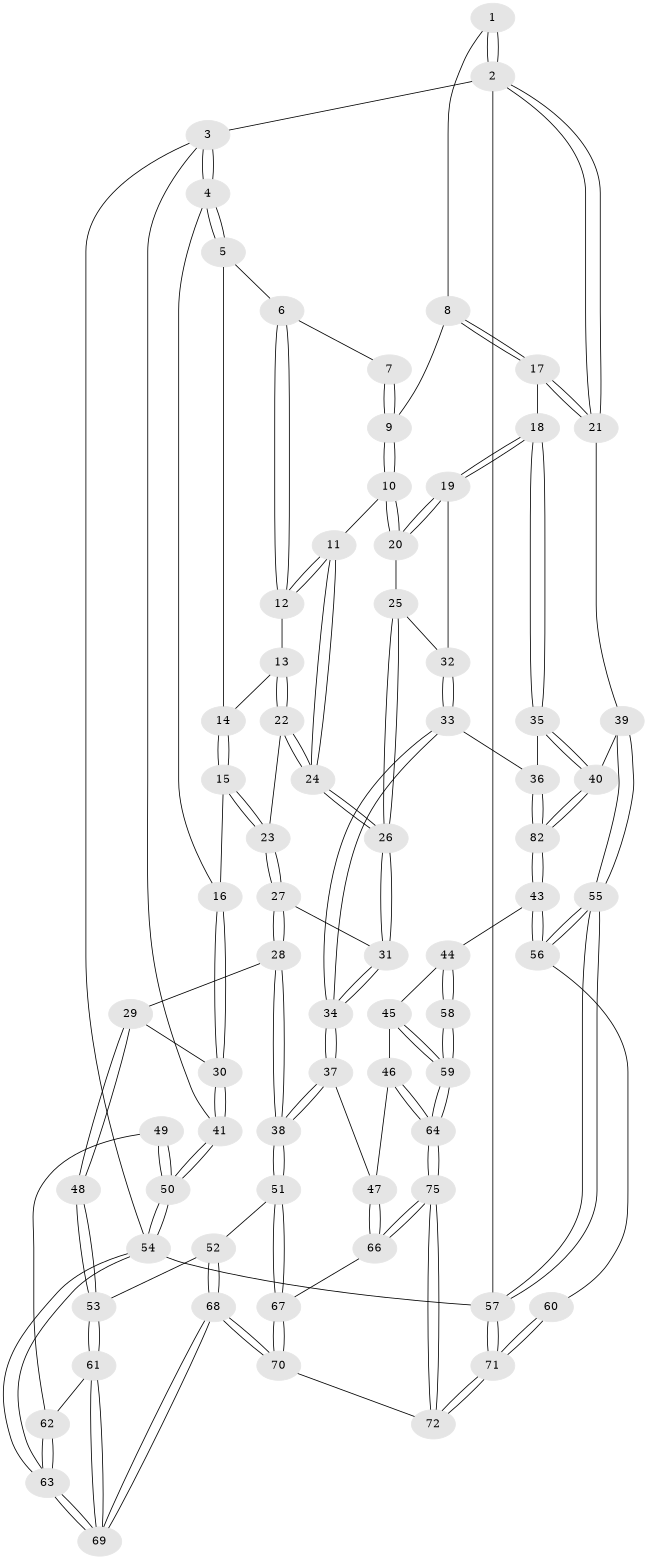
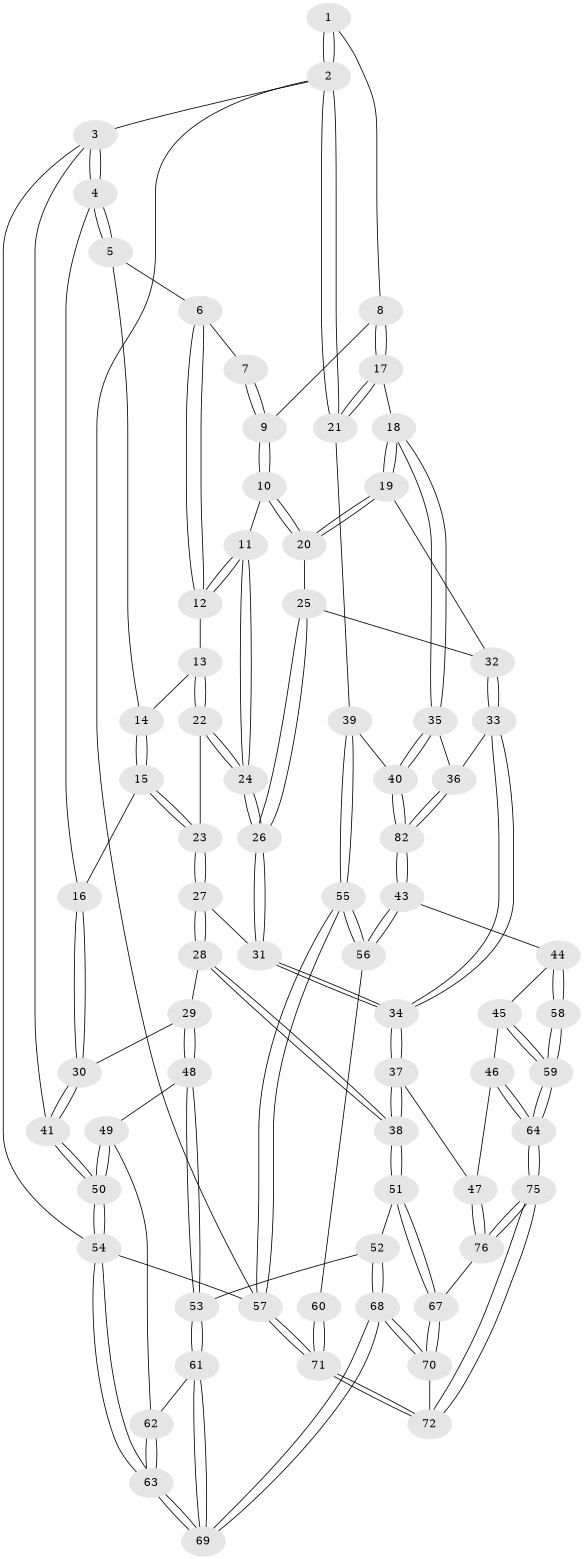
edge "48" -- "49": added
node "66": label "66" -> "76"
